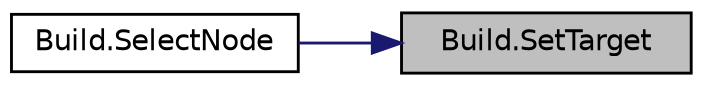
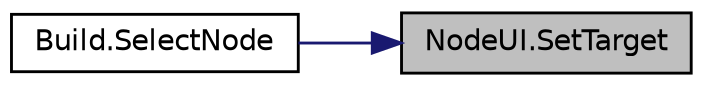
node "Build.SetTarget": label "Build.SetTarget" -> "NodeUI.SetTarget"
